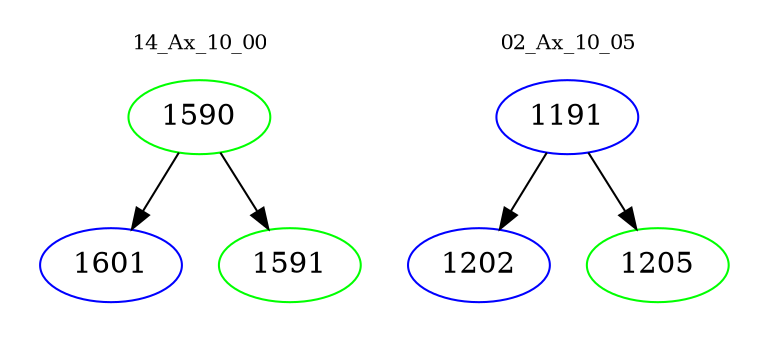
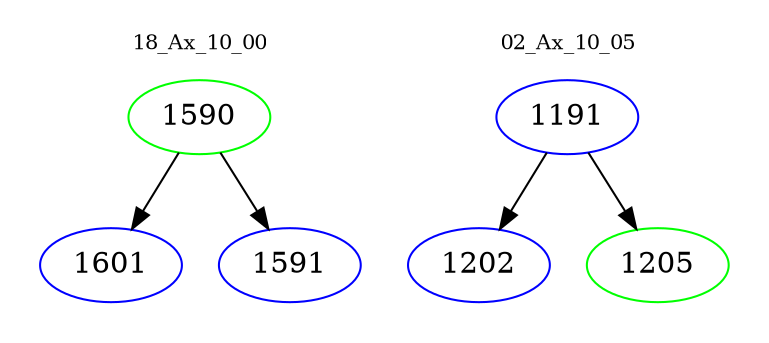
cluster "14_Ax_10_00": label "14_Ax_10_00" -> "18_Ax_10_00"
node "1591": color green -> blue
